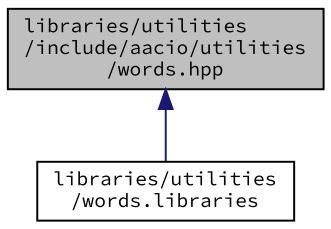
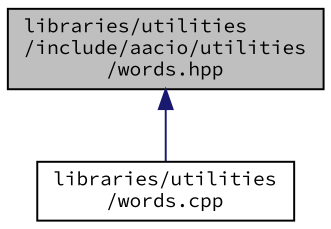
node "libraries/utilities /words.libraries": label "libraries/utilities /words.libraries" -> "libraries/utilities /words.cpp"
